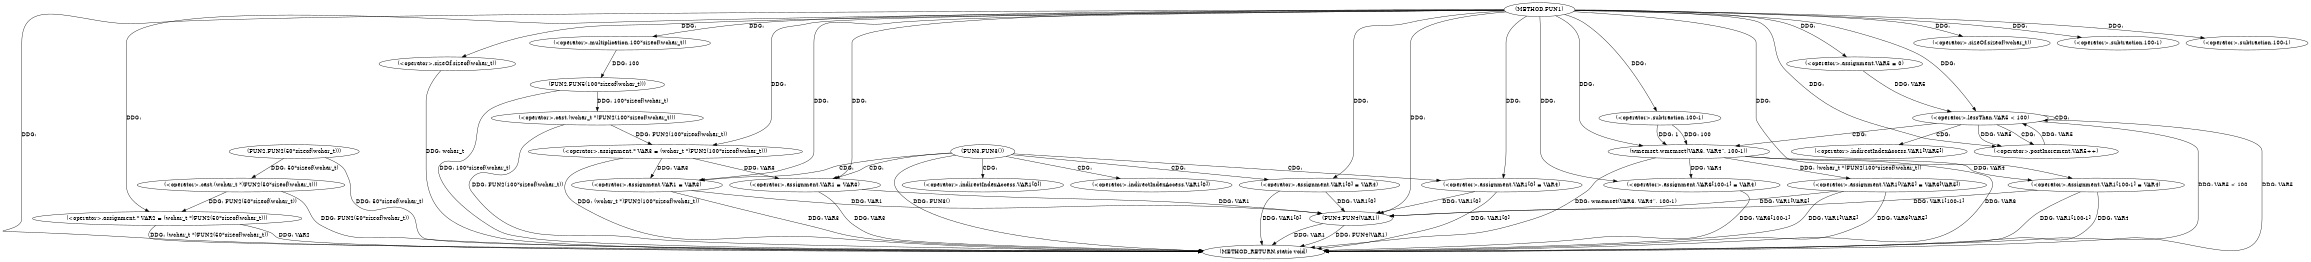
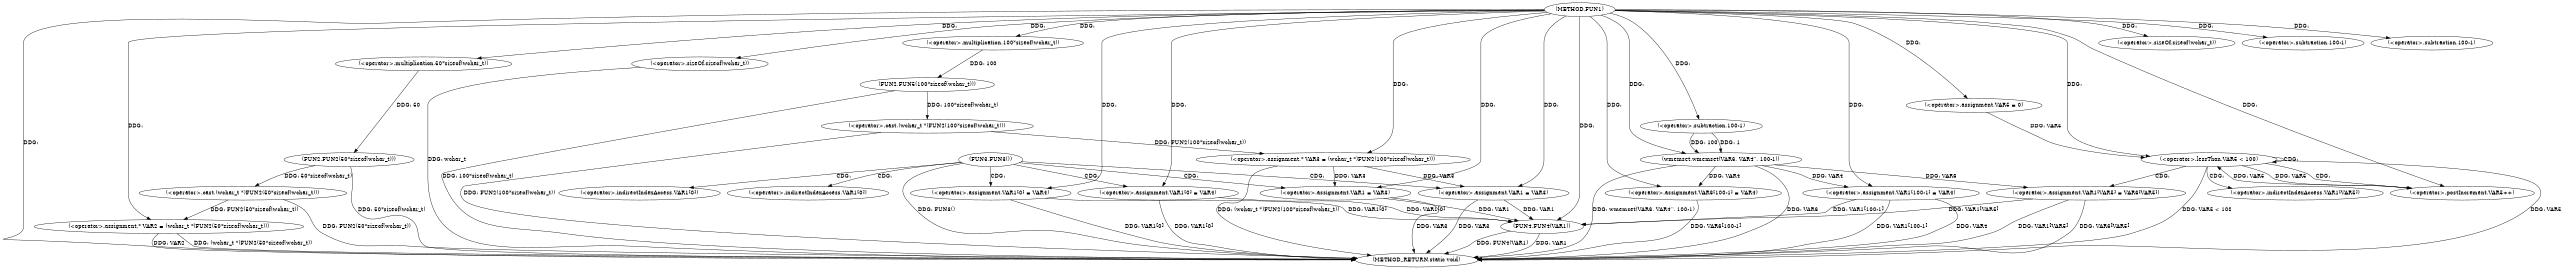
node "(<operator>.multiplication,50*sizeof(wchar_t))": added
edge "(<operator>.lessThan,VAR5 < 100)" -> "(wmemset,wmemset(VAR6, VAR4'', 100-1))": now "(<operator>.lessThan,VAR5 < 100)" -> "(<operator>.assignment,VAR1[VAR5] = VAR6[VAR5])"
edge "(wmemset,wmemset(VAR6, VAR4'', 100-1))" -> "(<operator>.assignment,VAR1[VAR5] = VAR6[VAR5])": label "DDG: (wchar_t *)FUN2(100*sizeof(wchar_t))" -> "DDG: VAR6"
